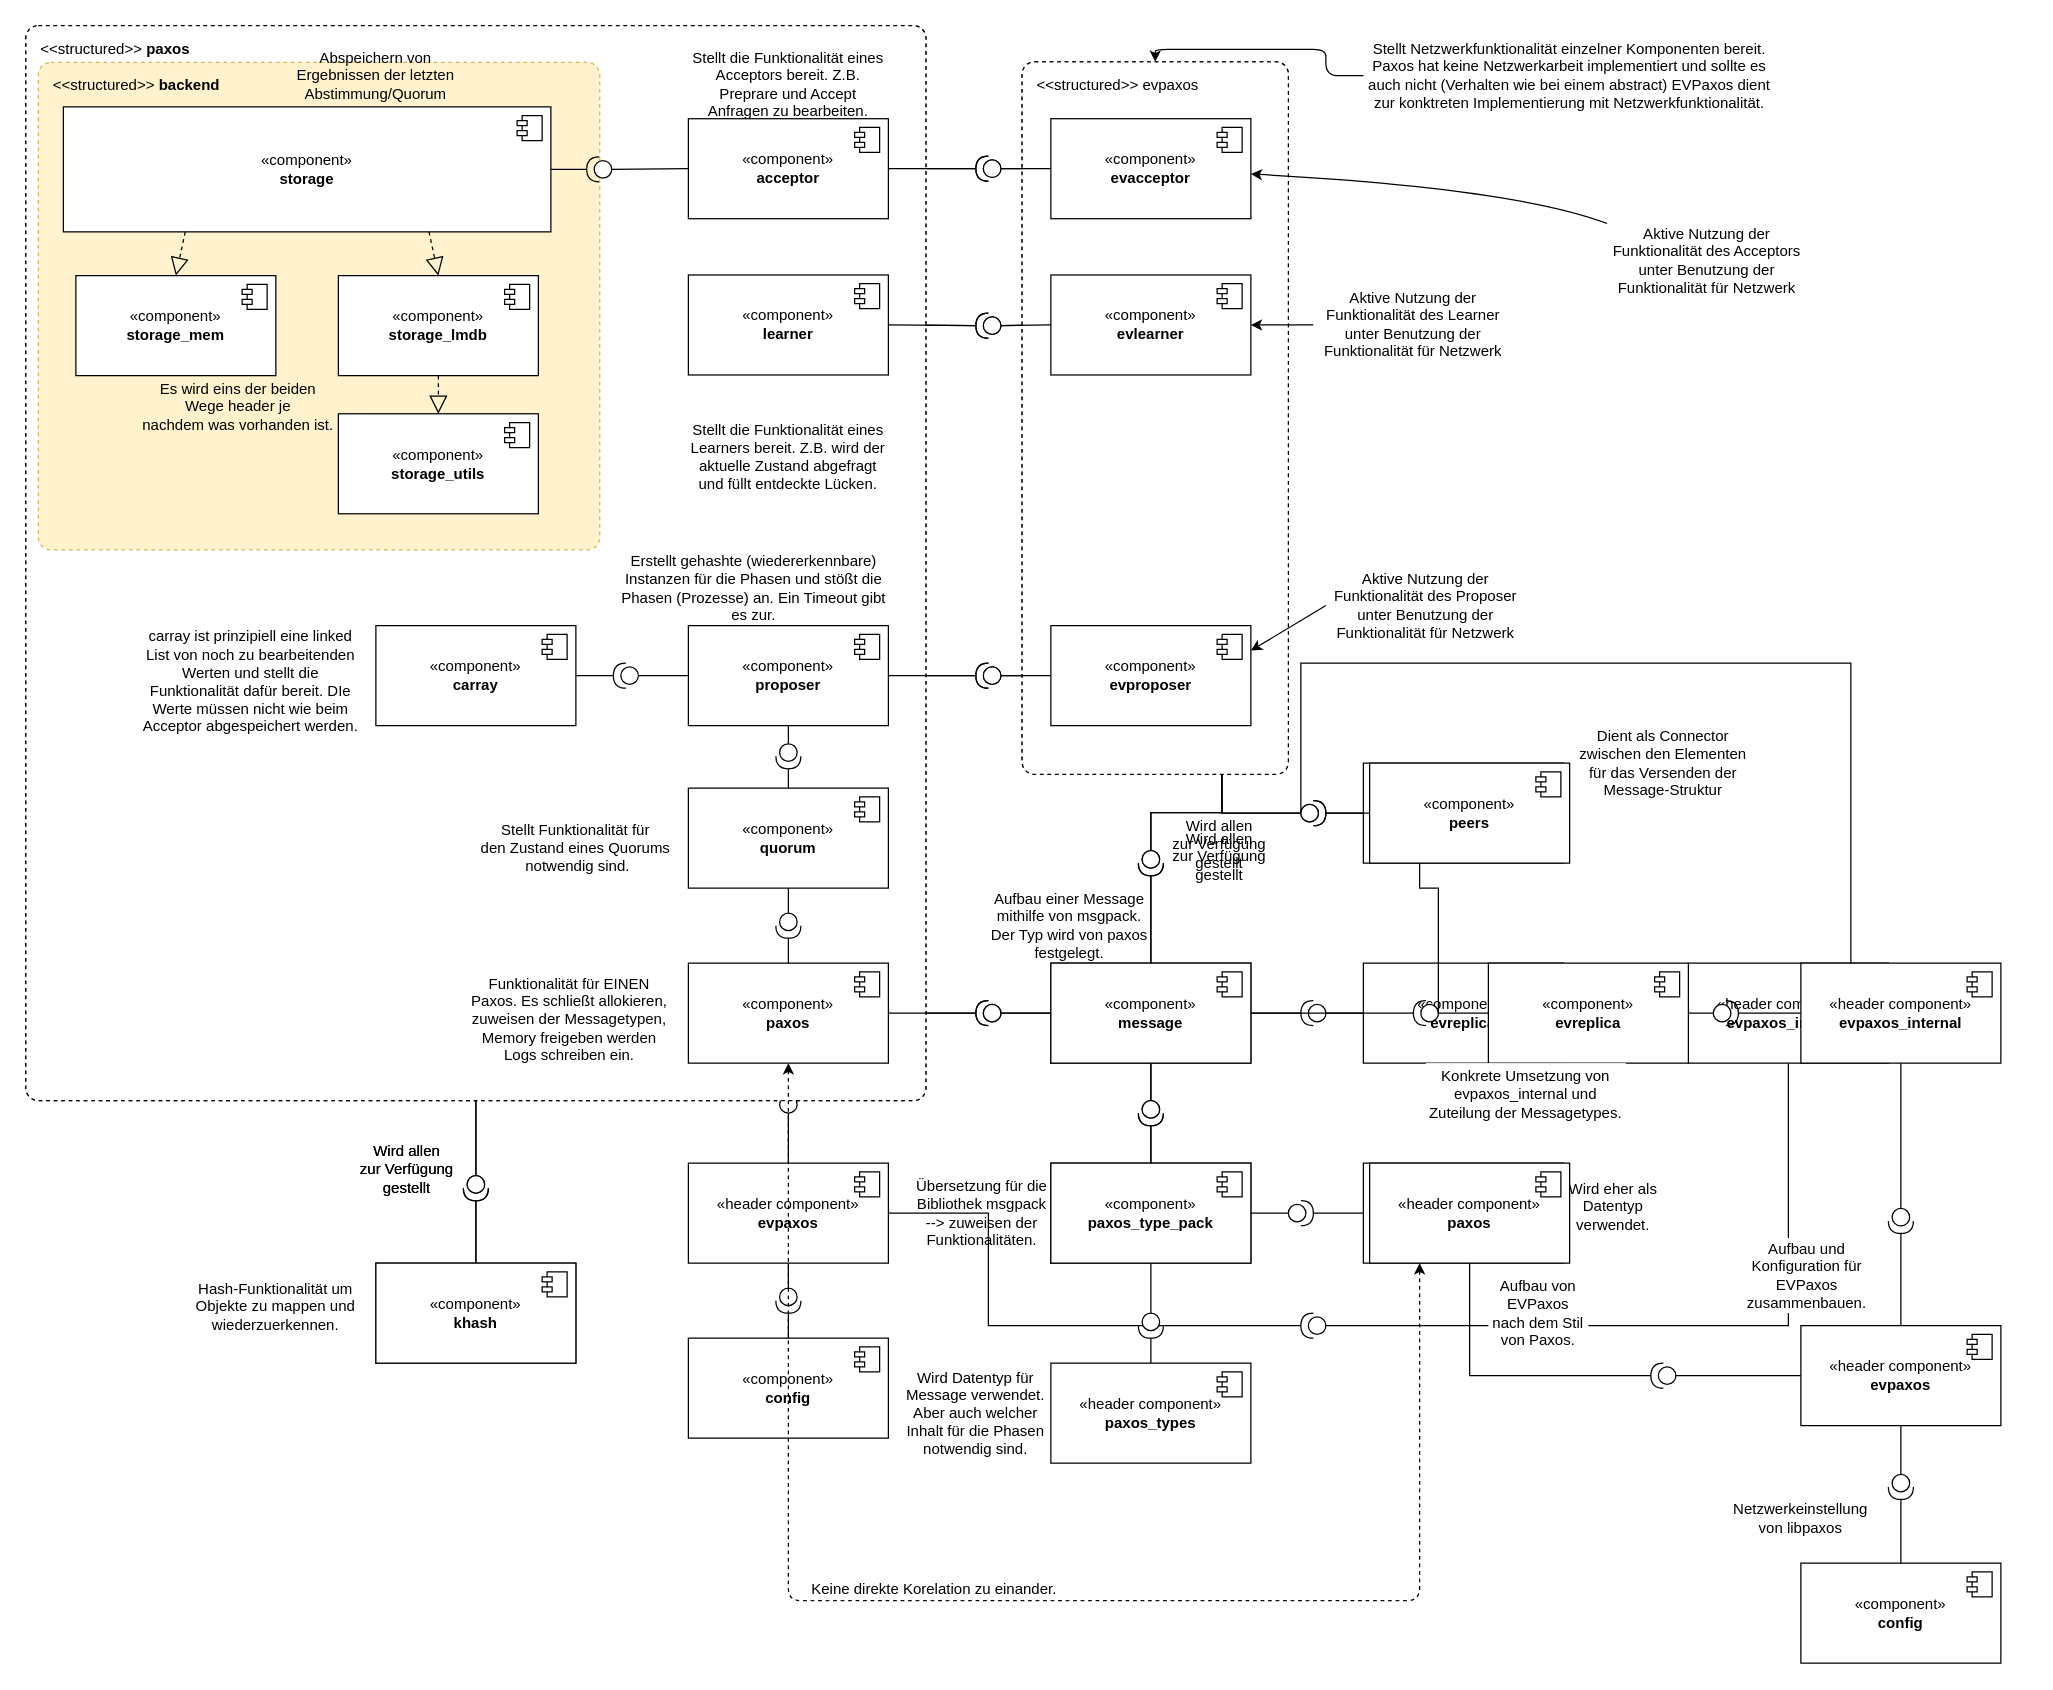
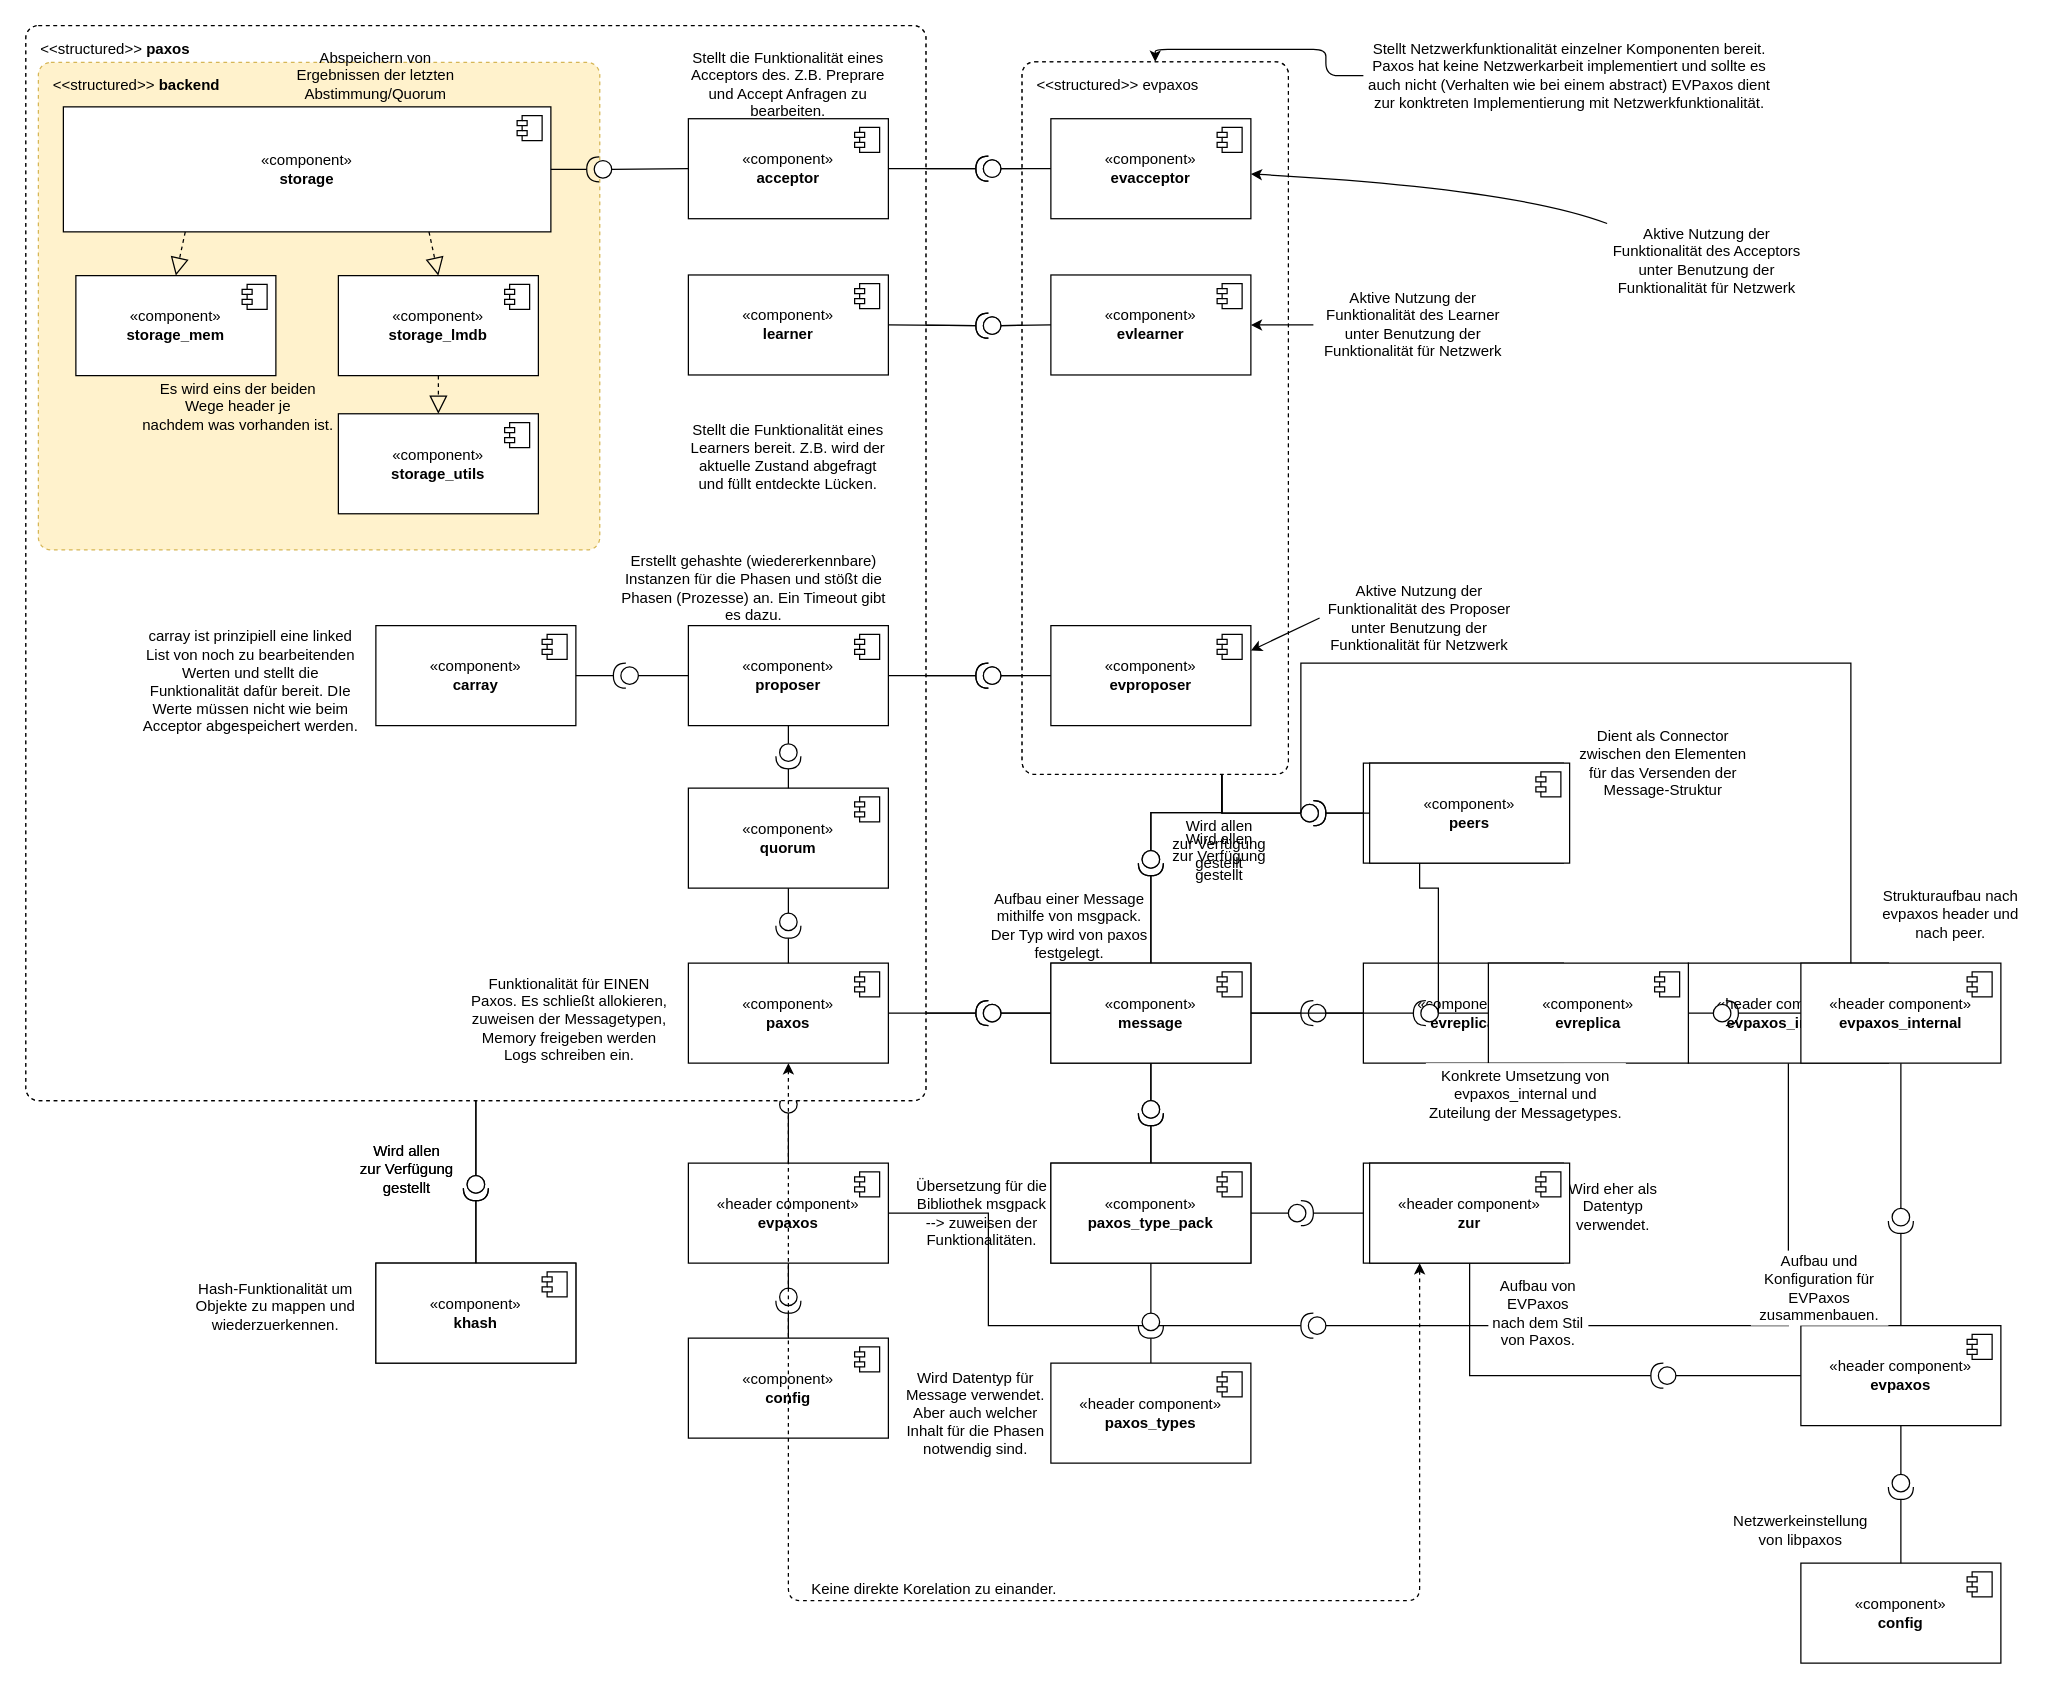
node "Stellt die Funktionalität eines Acceptors bereit. Z.B. Preprare und Accept Anfragen zu bearbeiten.": label "Stellt die Funktionalität eines Acceptors bereit. Z.B. Preprare und Accept Anfragen zu bearbeiten." -> "Stellt die Funktionalität eines Acceptors des. Z.B. Preprare und Accept Anfragen zu bearbeiten."
node "Erstellt gehashte (wiedererkennbare) Instanzen für die Phasen und stößt die Phasen (Prozesse) an. Ein Timeout gibt es zur.": label "Erstellt gehashte (wiedererkennbare) Instanzen für die Phasen und stößt die Phasen (Prozesse) an. Ein Timeout gibt es zur." -> "Erstellt gehashte (wiedererkennbare) Instanzen für die Phasen und stößt die Phasen (Prozesse) an. Ein Timeout gibt es dazu."
node "Aktive Nutzung der Funktionalität des Proposer unter Benutzung der Funktionalität für Netzwerk": moved (1426, 606) -> (1419, 618)
node "Stellt Funktionalität für den Zustand eines Quorums notwendig sind.": removed
node "Strukturaufbau nach evpaxos header und nach peer.": added
node "«header component» paxos": label "«header component» paxos" -> "«header component» zur"
node "Aufbau und Konfiguration für EVPaxos zusammenbauen.": moved (1807, 1276) -> (1819, 1288)
node "Netzwerkeinstellung von libpaxos": moved (1801, 1518) -> (1801, 1531)
